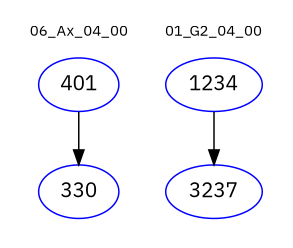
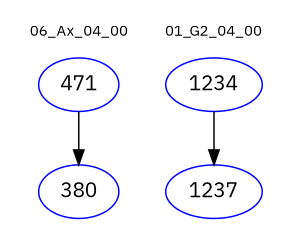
node "401": label "401" -> "471"
node "330": label "330" -> "380"
node "3237": label "3237" -> "1237"
